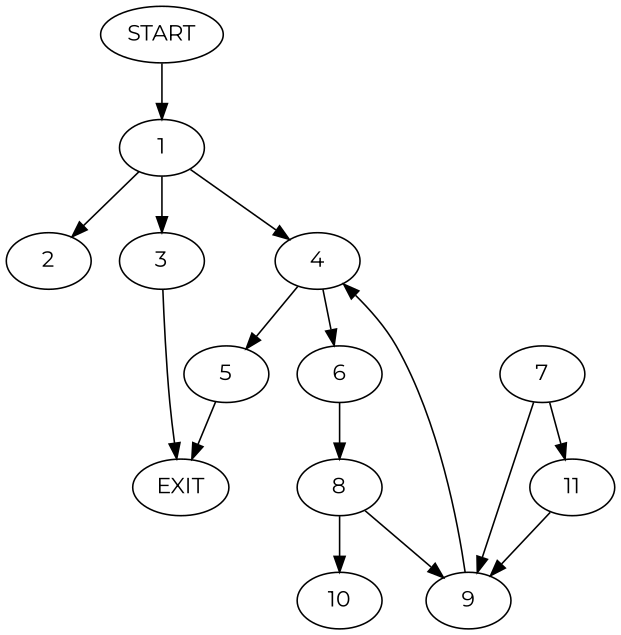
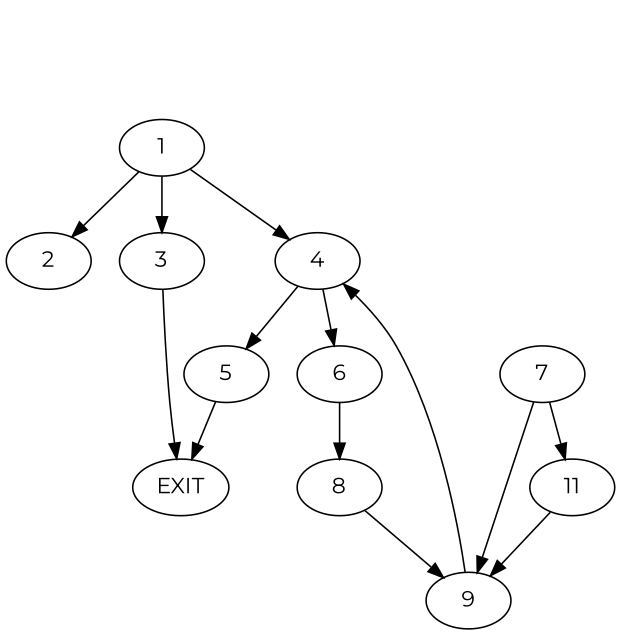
node "START": removed
node "10": removed
